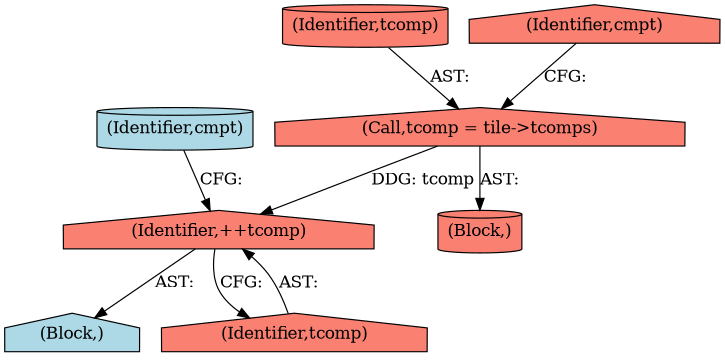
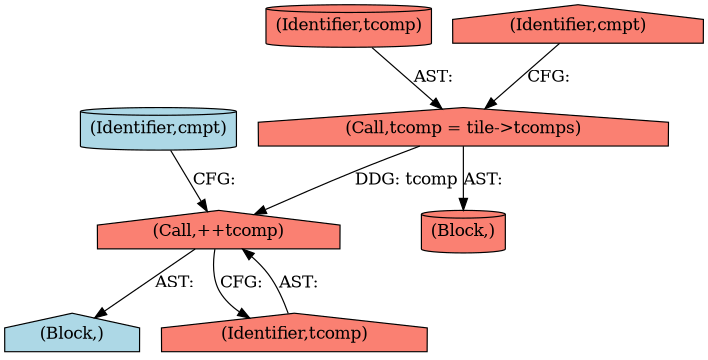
node "(Identifier,++tcomp)": label "(Identifier,++tcomp)" -> "(Call,++tcomp)"
